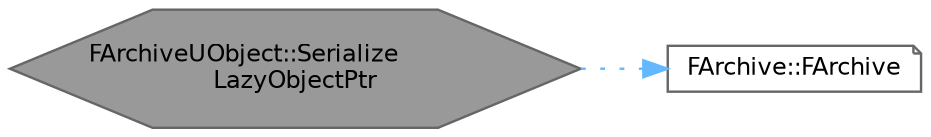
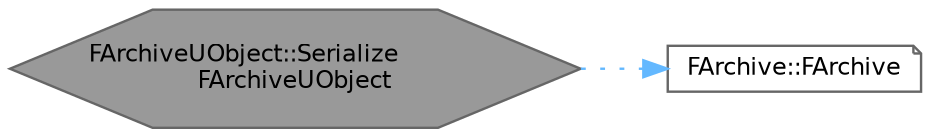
node "FArchiveUObject::Serialize LazyObjectPtr": label "FArchiveUObject::Serialize LazyObjectPtr" -> "FArchiveUObject::Serialize FArchiveUObject"
